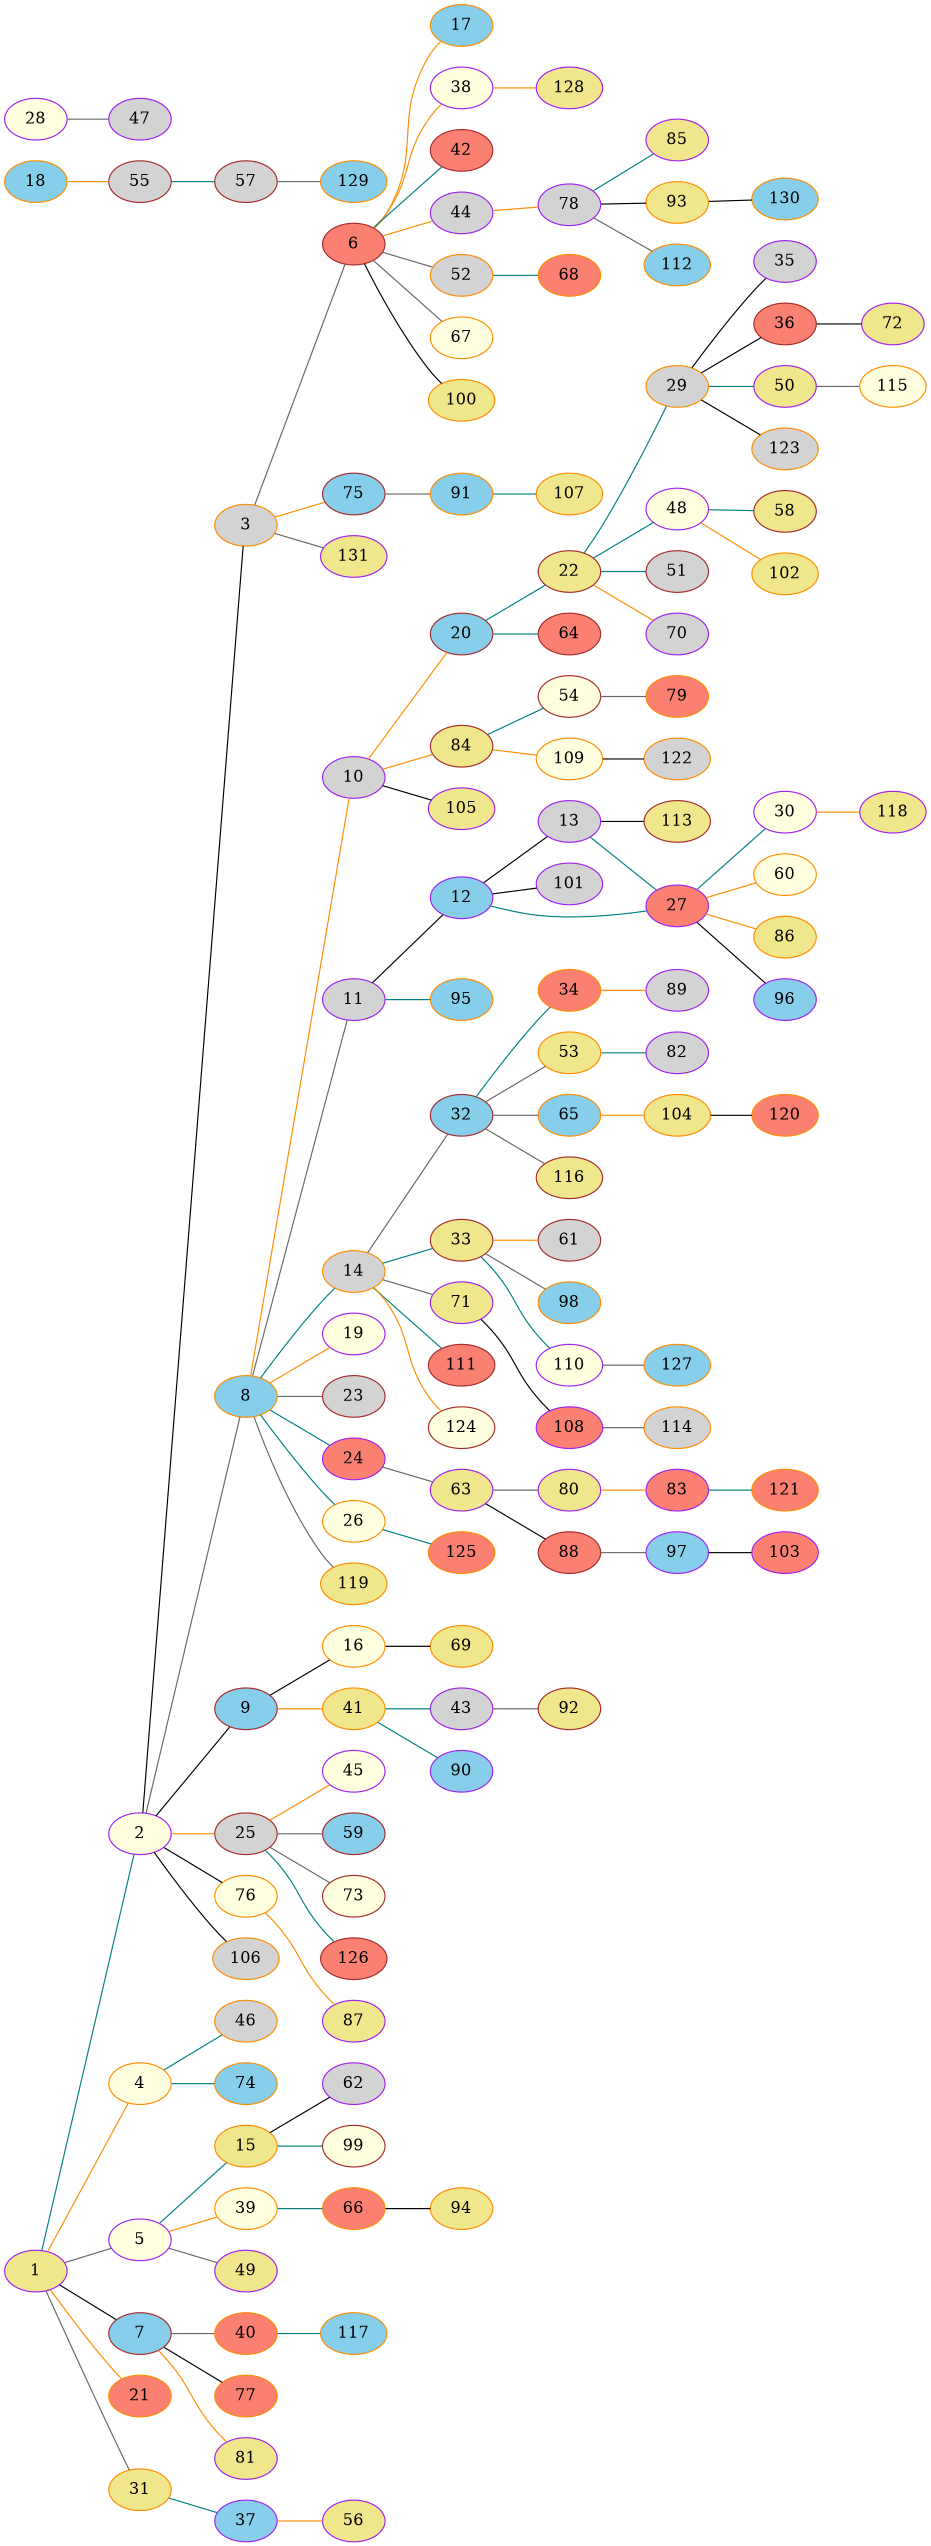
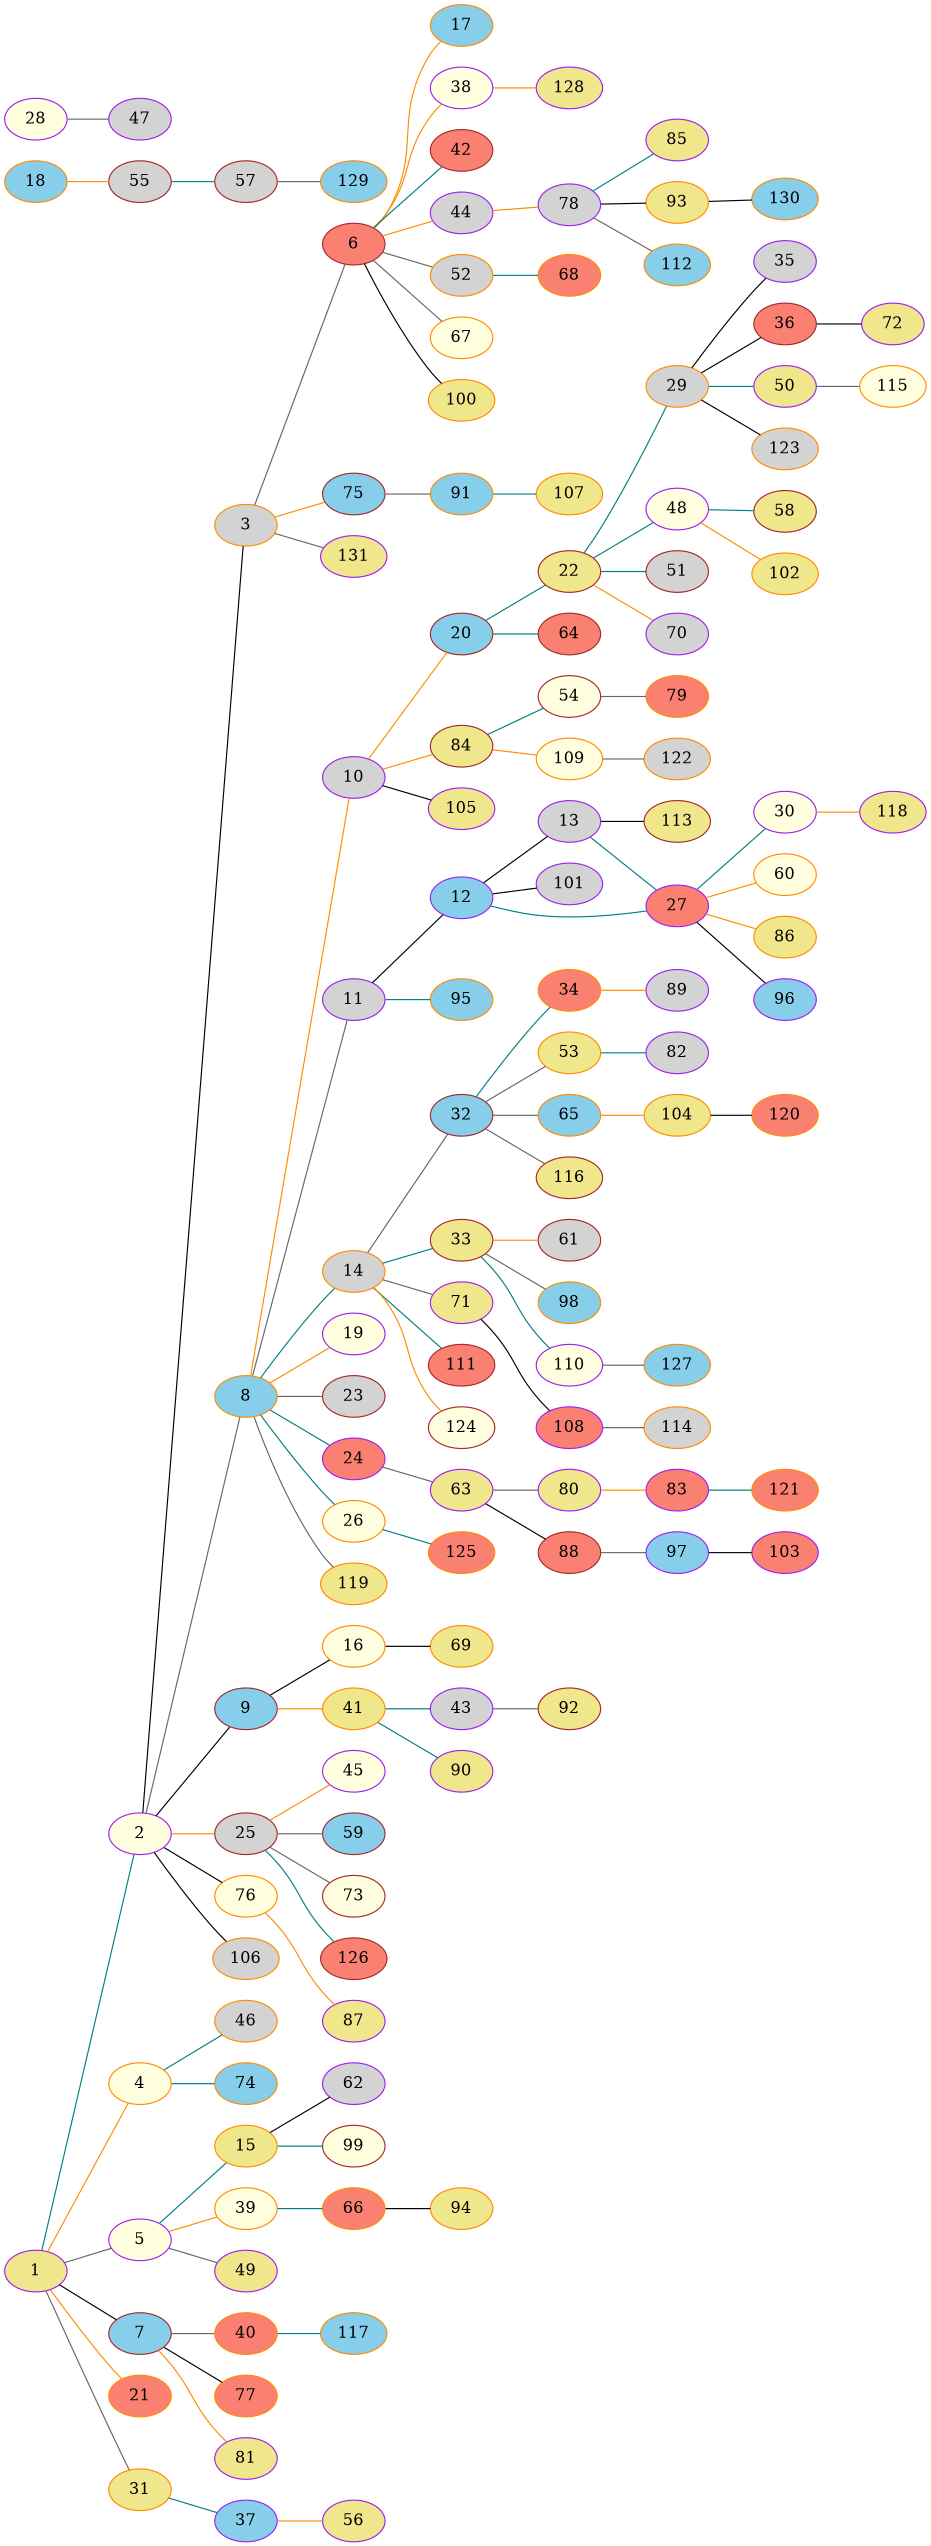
edge "109" -- "122": color black -> gray40
node "90": fillcolor skyblue -> khaki
